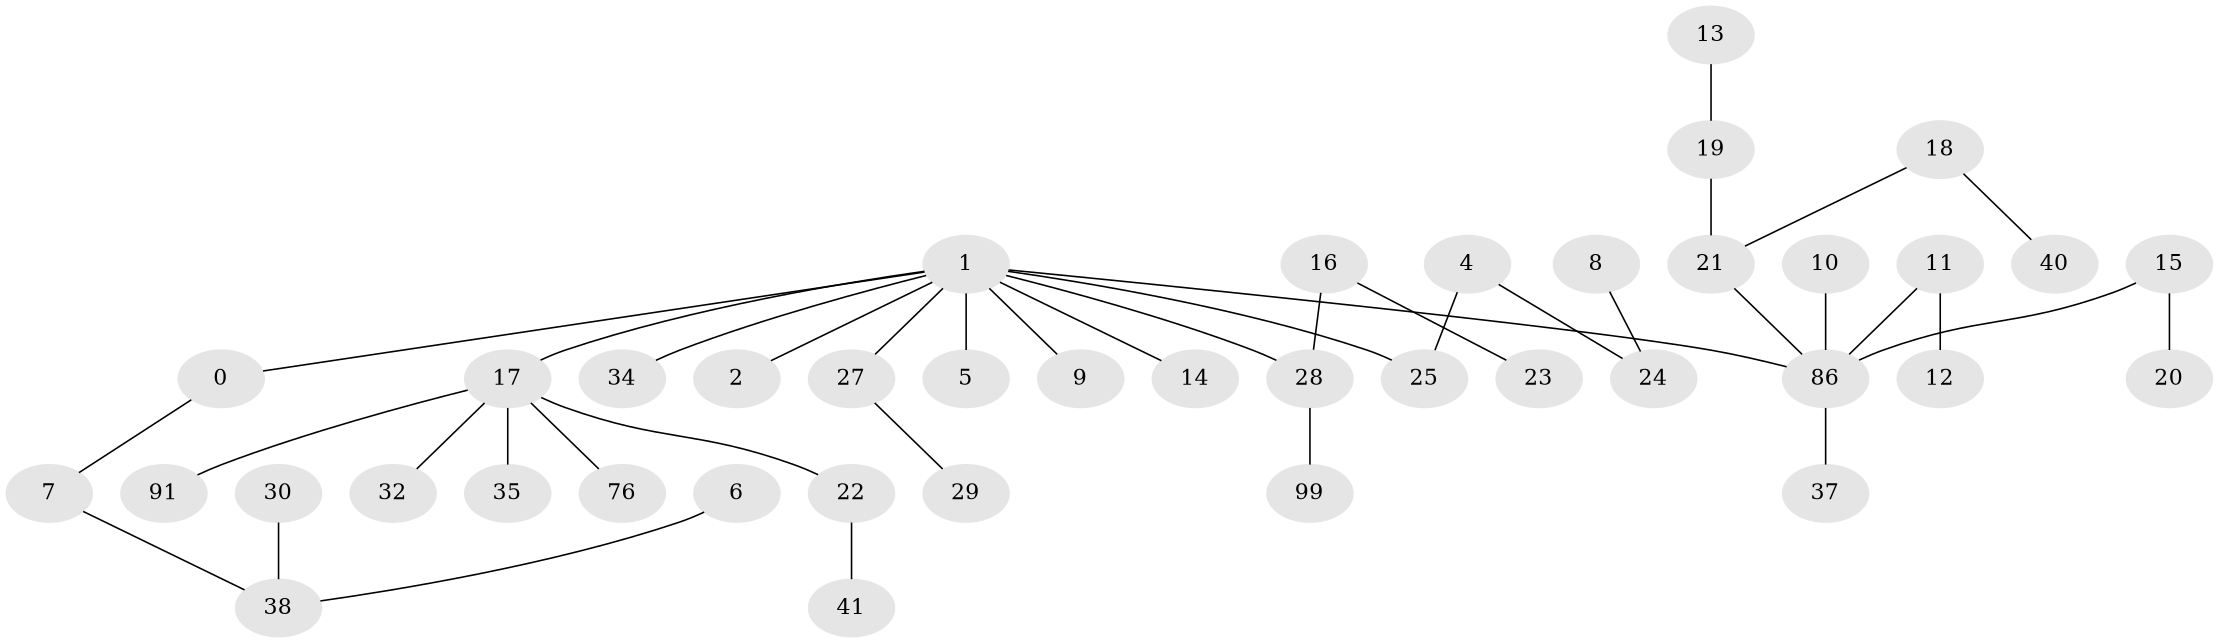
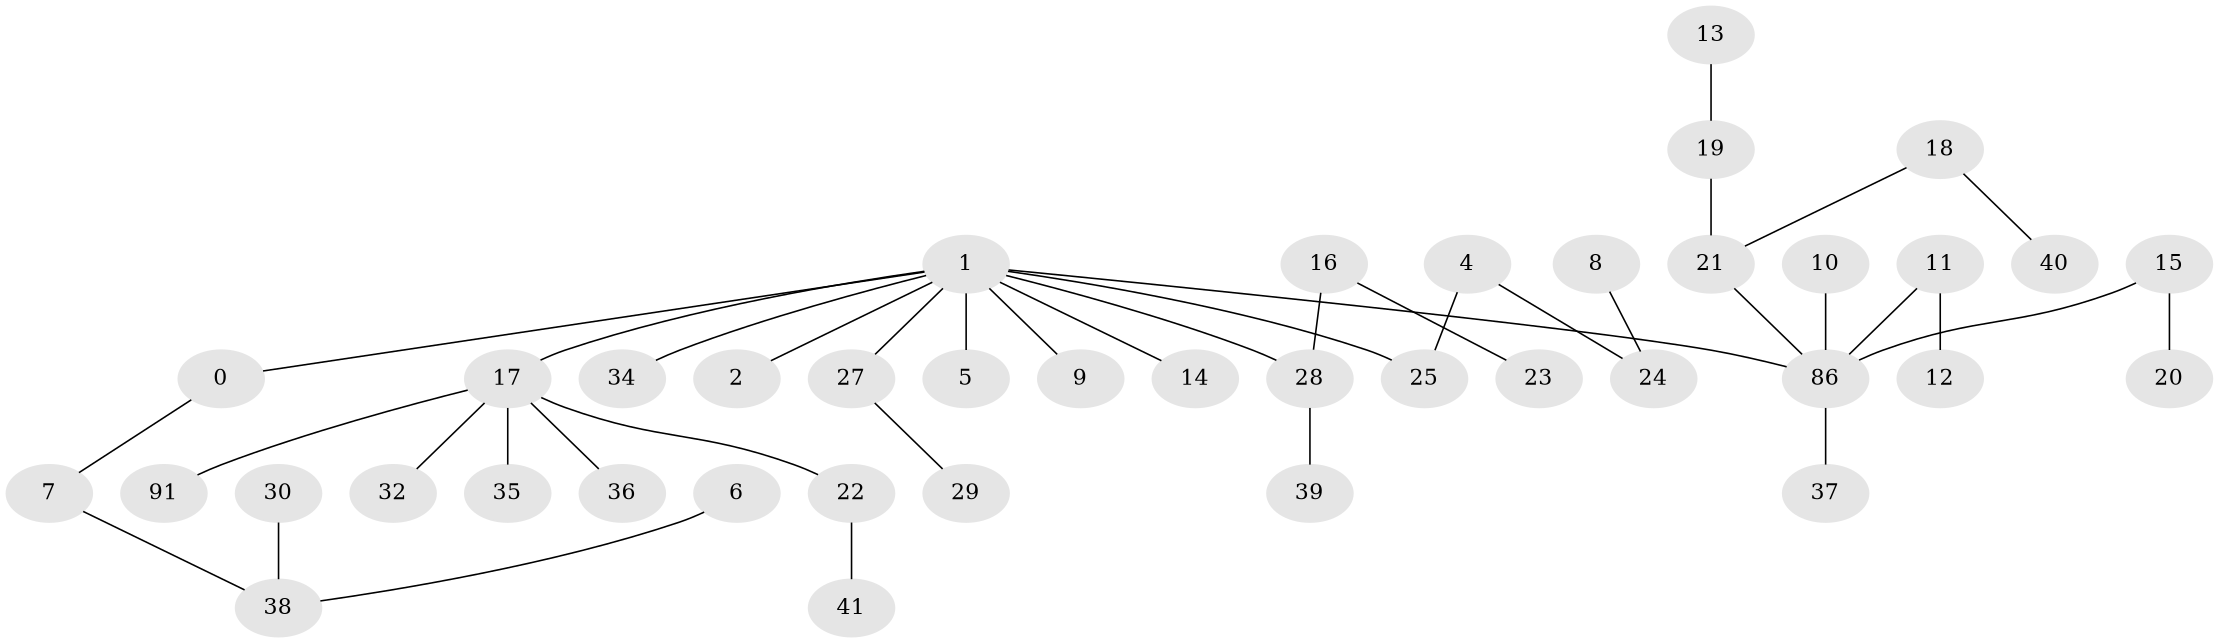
node "76": label "76" -> "36"
node "99": label "99" -> "39"
